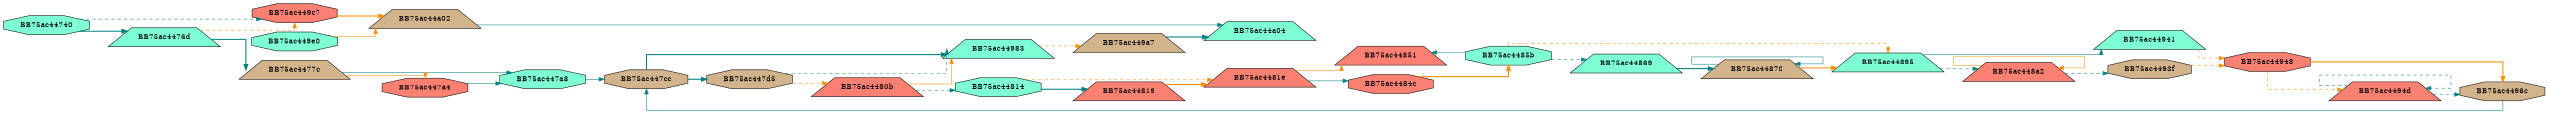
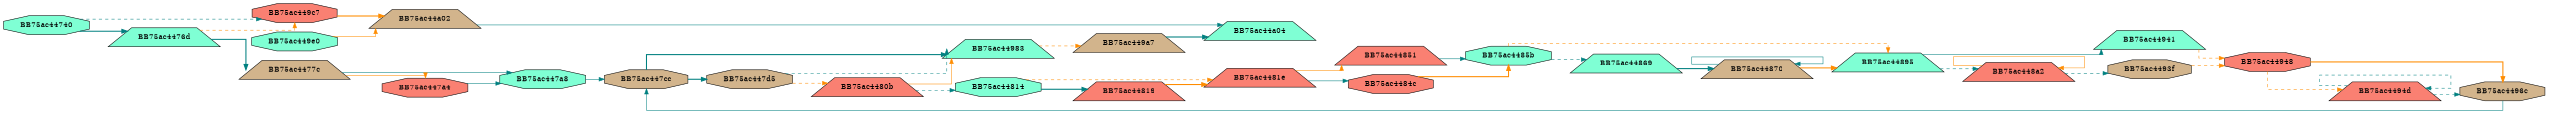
edge "BB75ac4485b" -> "BB75ac44851": reversed
